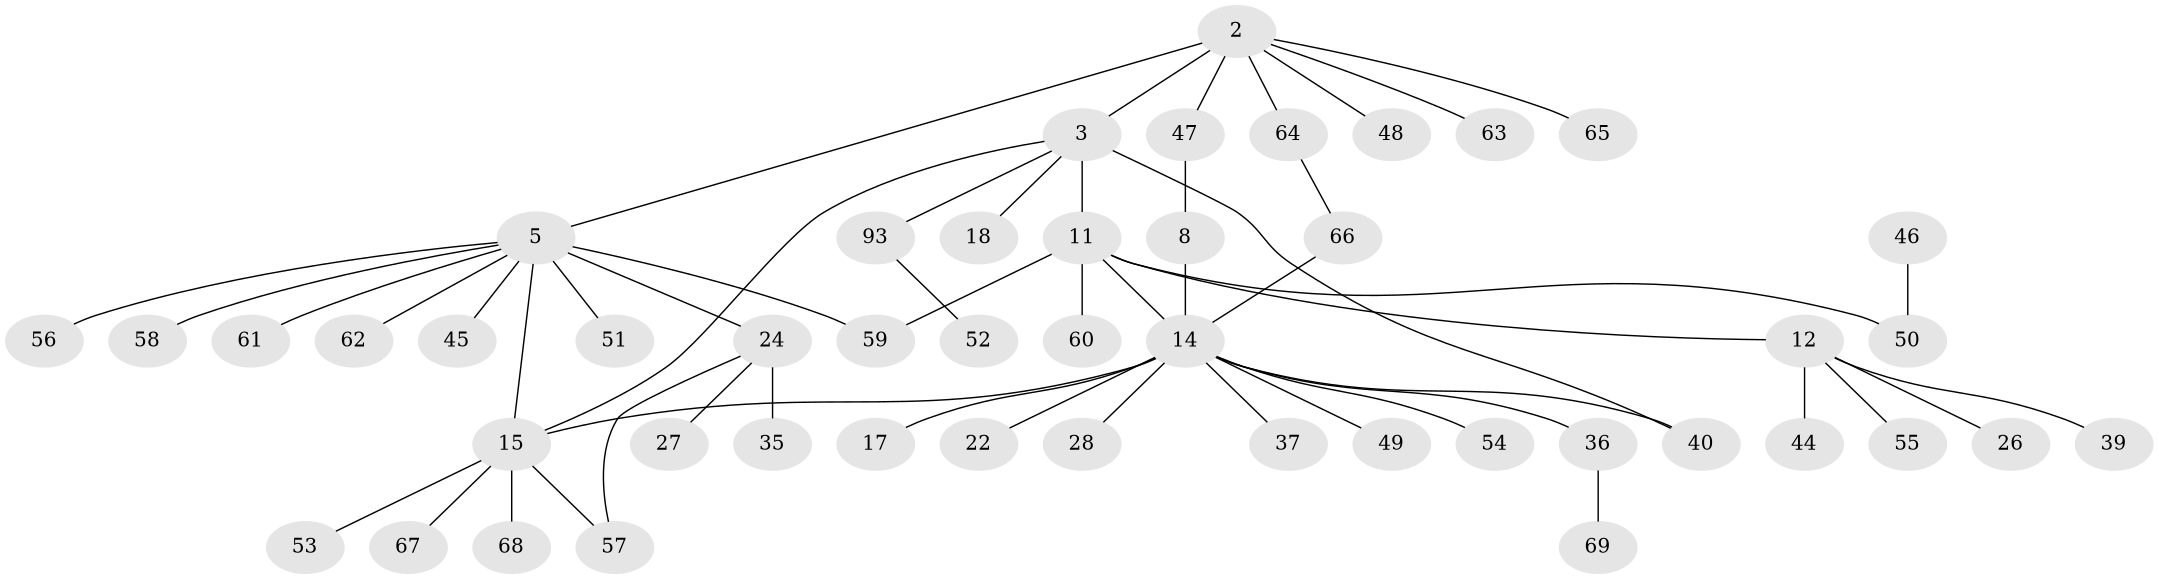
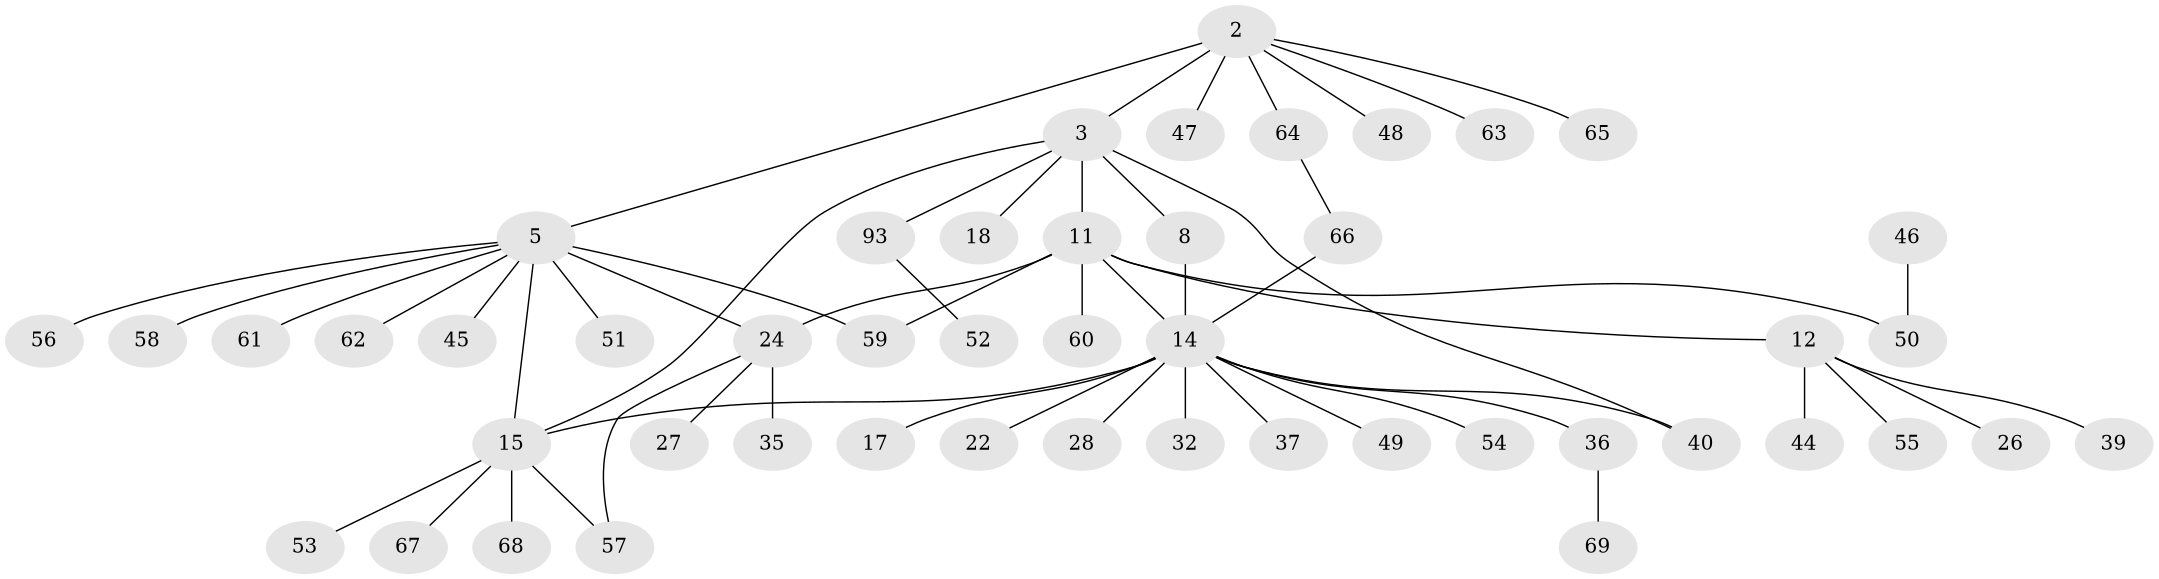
edge "47" -- "8": now "3" -- "8"
edge "11" -- "24": added
node "32": added
